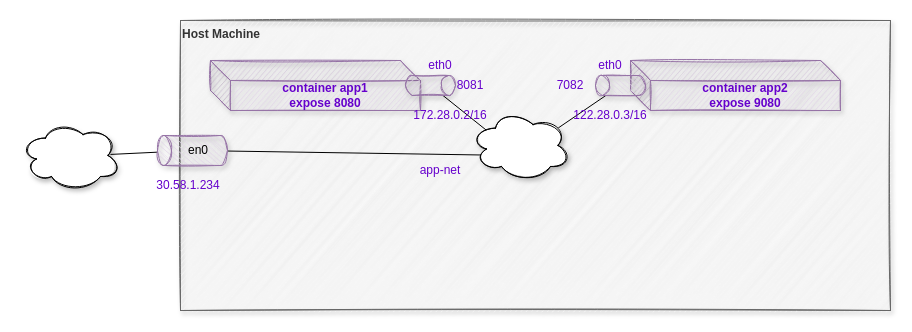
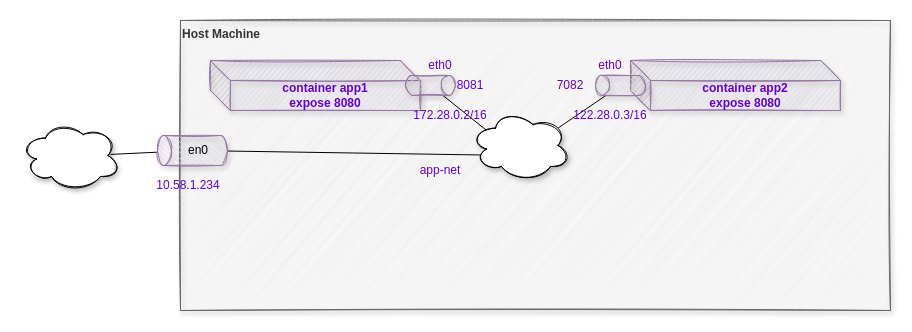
node "container app2 expose 9080": label "container app2 expose 9080" -> "container app2 expose 8080"
node "30.58.1.234": label "30.58.1.234" -> "10.58.1.234"
